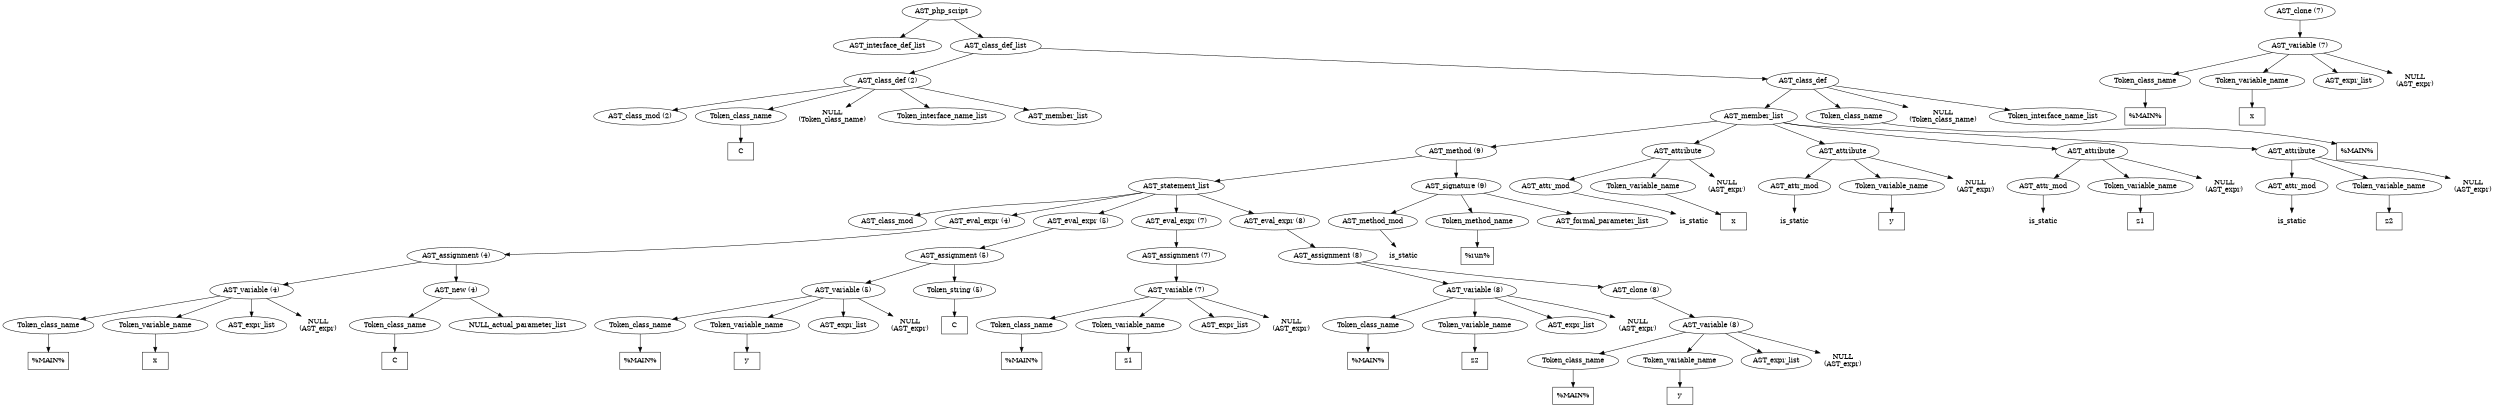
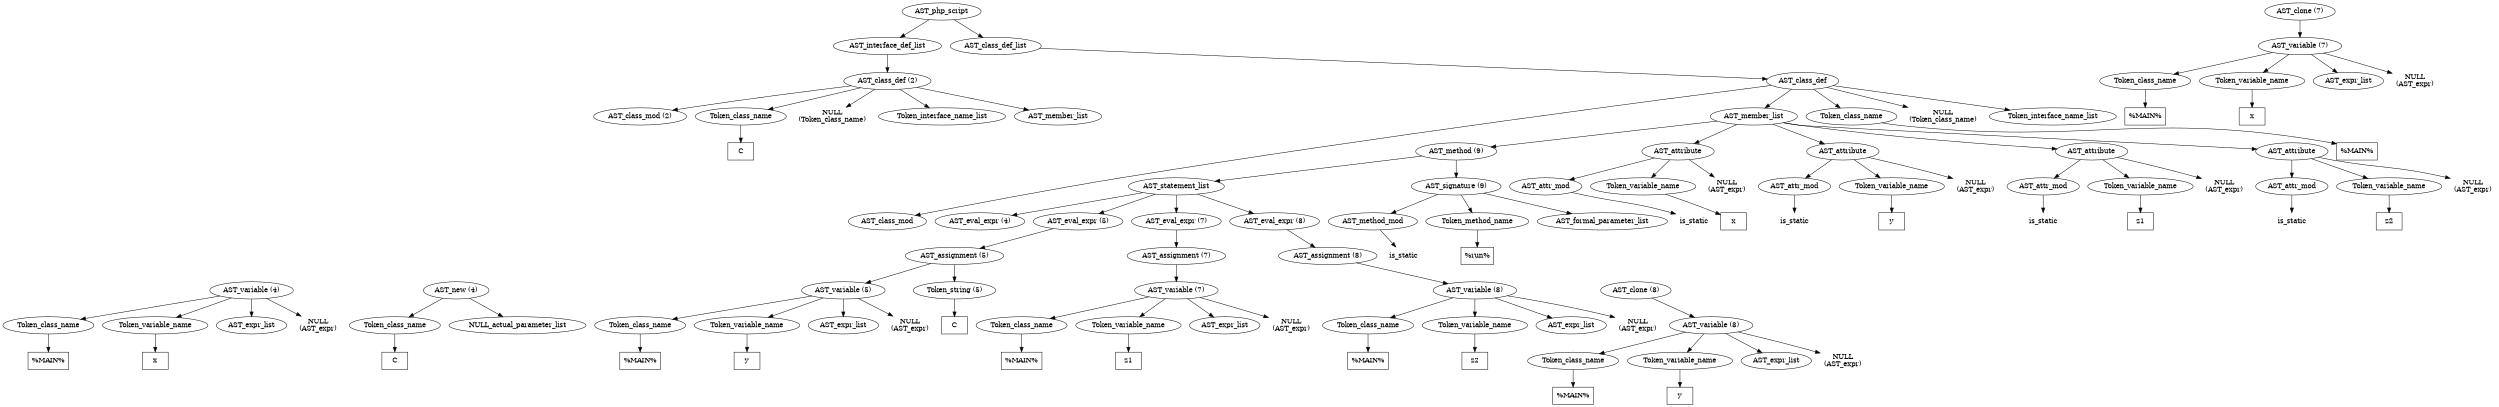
edge "AST_class_def_list" -> "AST_class_def (2)": now "AST_interface_def_list" -> "AST_class_def (2)"
edge "AST_statement_list" -> "AST_class_mod": now "AST_class_def" -> "AST_class_mod"
node "AST_assignment (4)": removed
edge "AST_assignment (8)" -> "AST_clone (8)": removed
